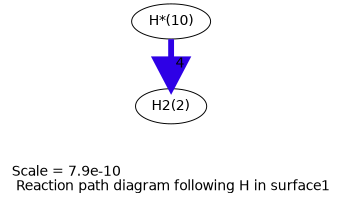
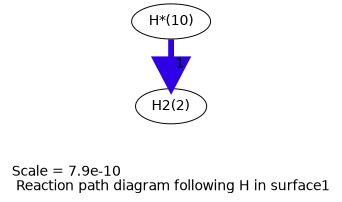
edge "H*(10)" -> "H2(2)": label " 4" -> " 1"
